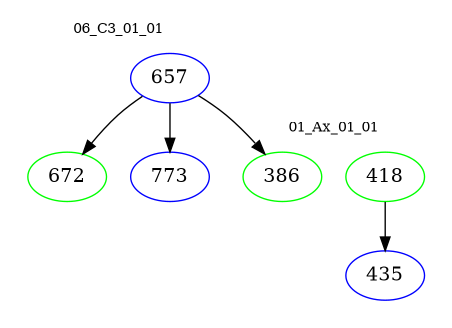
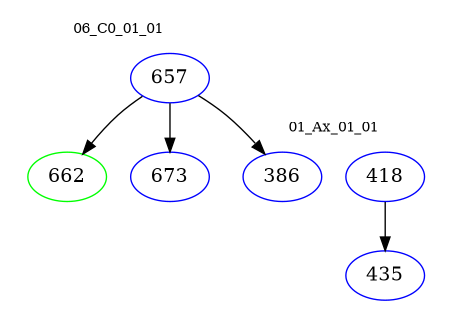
cluster "06_C3_01_01": label "06_C3_01_01" -> "06_C0_01_01"
node "672": label "672" -> "662"
node "773": label "773" -> "673"
node "386": color green -> blue
node "418": color green -> blue
